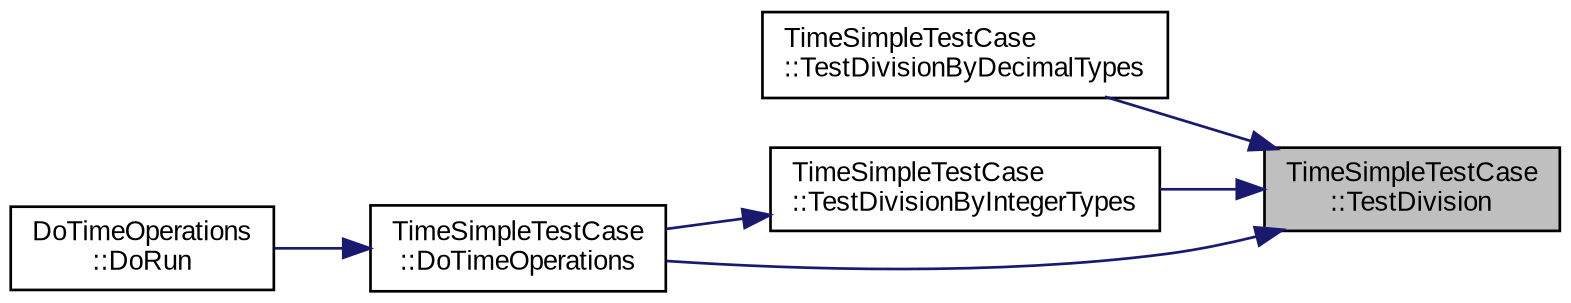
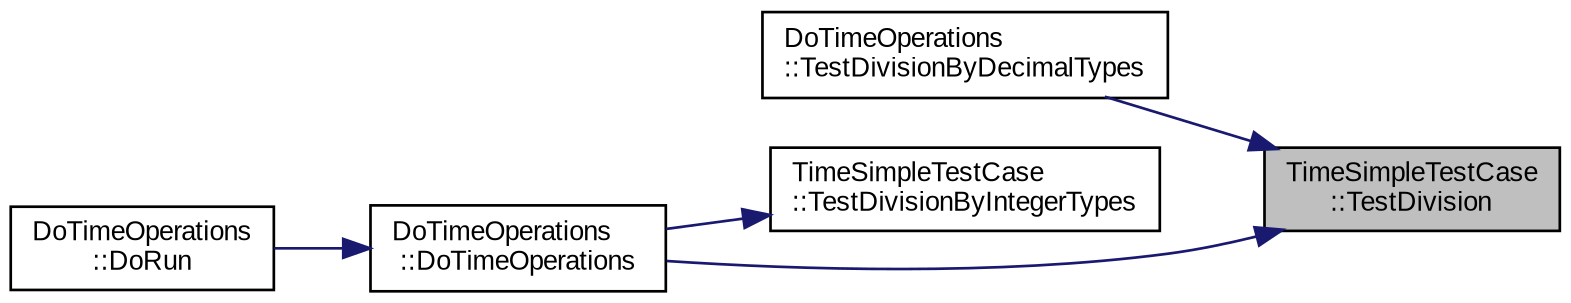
node "TimeSimpleTestCase ::TestDivisionByDecimalTypes": label "TimeSimpleTestCase ::TestDivisionByDecimalTypes" -> "DoTimeOperations ::TestDivisionByDecimalTypes"
edge "TimeSimpleTestCase ::TestDivisionByIntegerTypes" -> "TimeSimpleTestCase ::TestDivision": removed
node "TimeSimpleTestCase ::DoTimeOperations": label "TimeSimpleTestCase ::DoTimeOperations" -> "DoTimeOperations ::DoTimeOperations"
